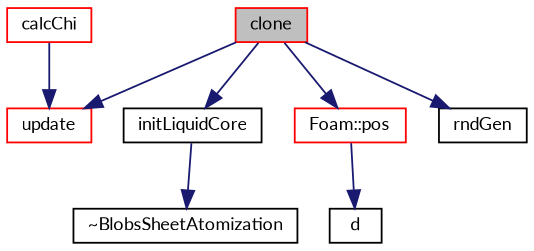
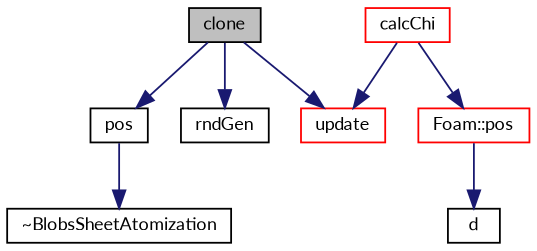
node "clone": color red -> black
edge "clone" -> "Foam::pos": now "calcChi" -> "Foam::pos"
node "initLiquidCore": label "initLiquidCore" -> "pos"
